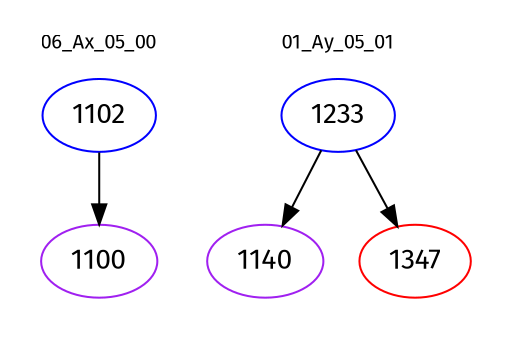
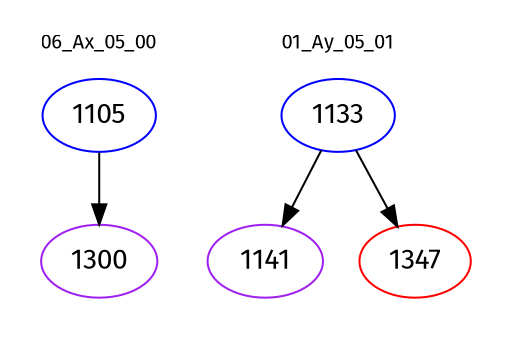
node "1102": label "1102" -> "1105"
node "1233": label "1233" -> "1133"
node "1100": label "1100" -> "1300"
node "1140": label "1140" -> "1141"
